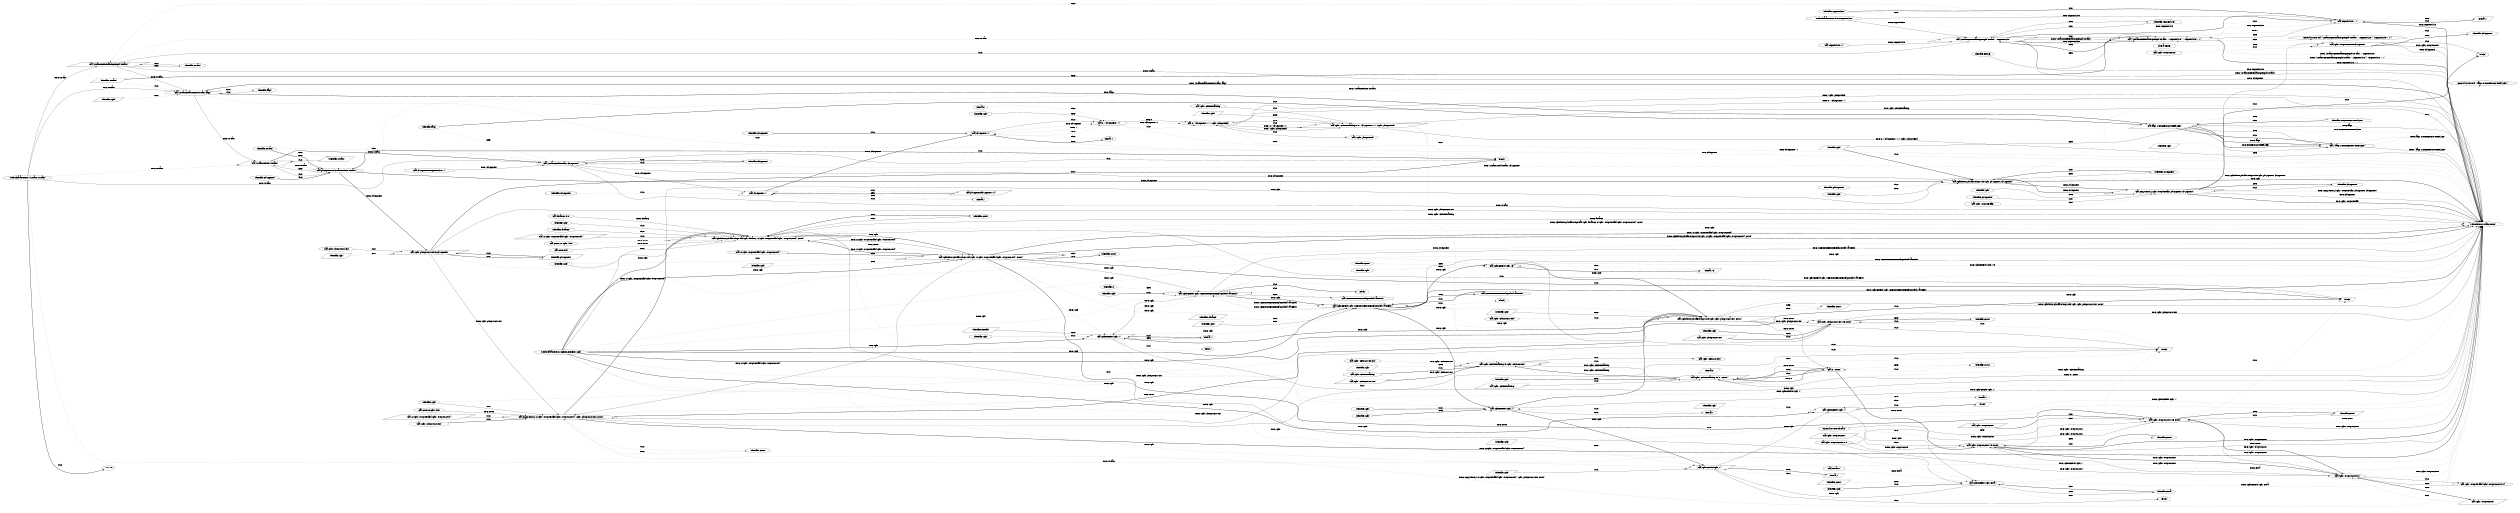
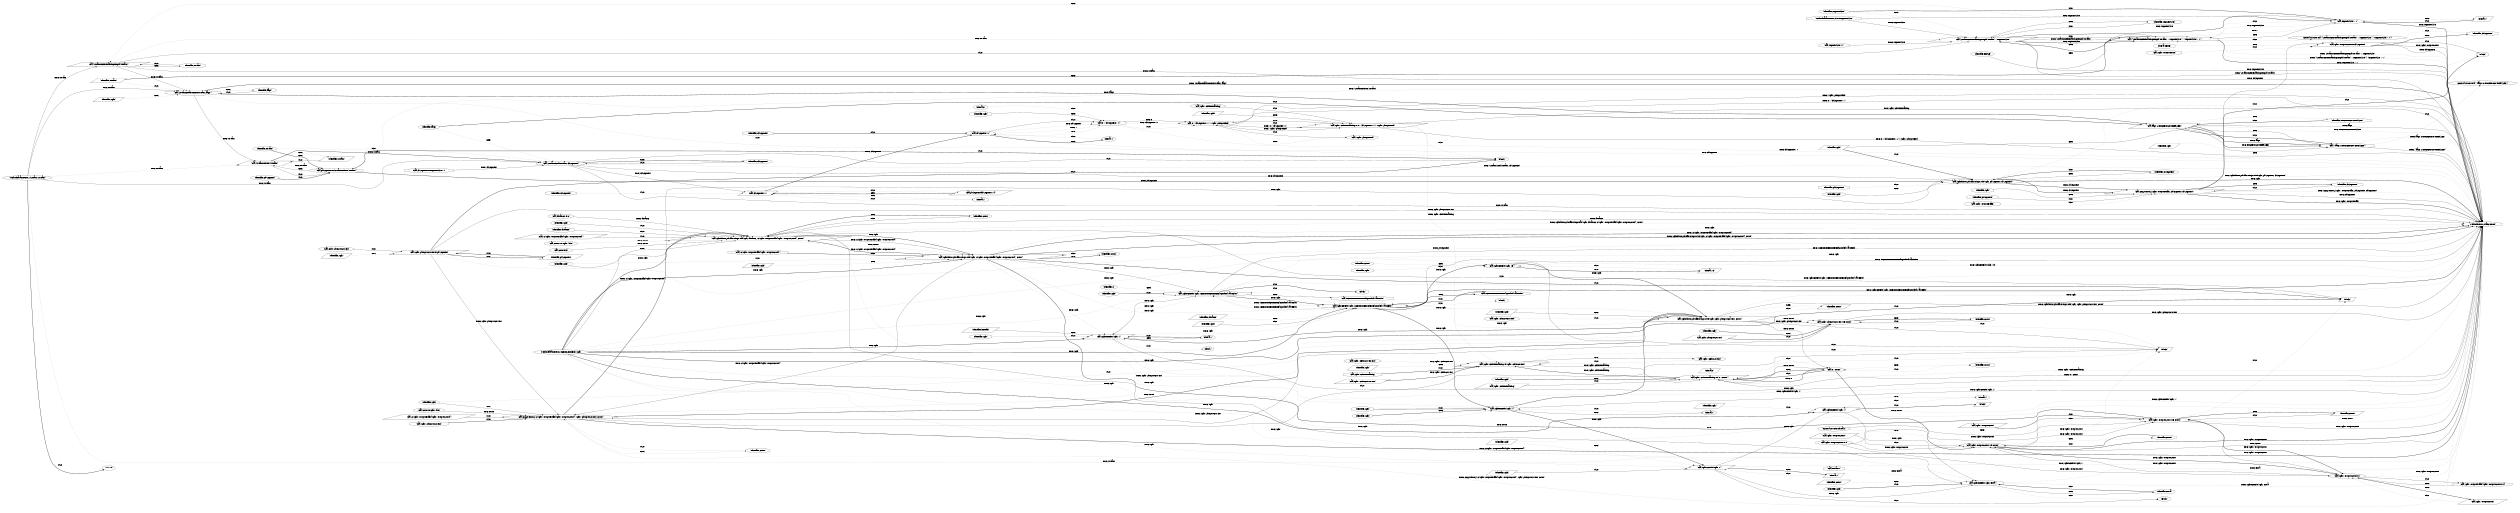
edge "(Call,!(flags & PACKET_COMPRESSED))" -> "(ControlStructure,if (!(flags & PACKET_COMPRESSED)))": label "CFG: " -> "AST: "
edge "(Call,pbSegment = Stream_Pointer(stream))" -> "(Call,zgfx->pbInputCurrent = pbSegment)": removed, label "DDG: pbSegment"
